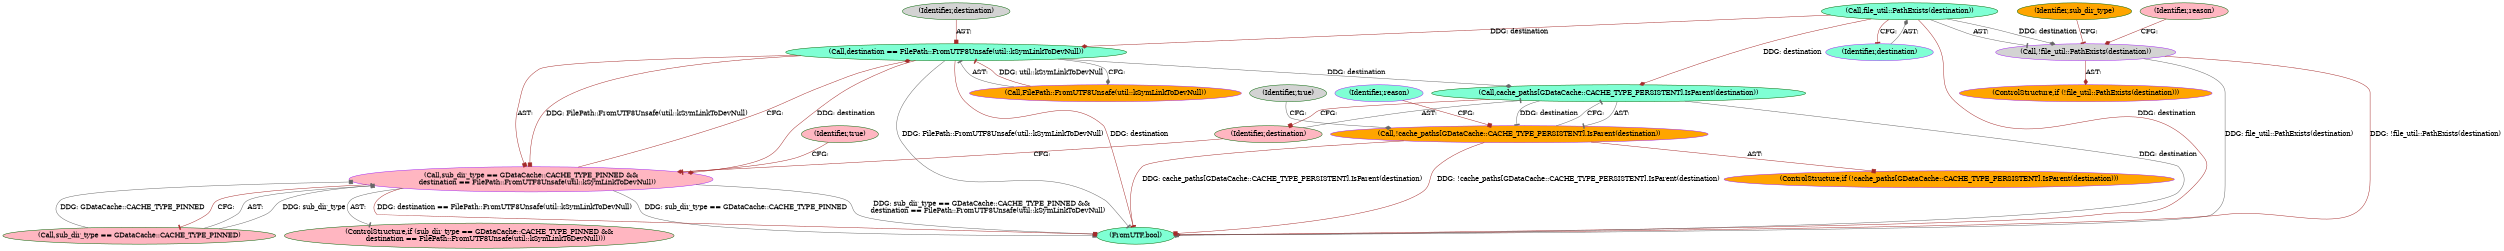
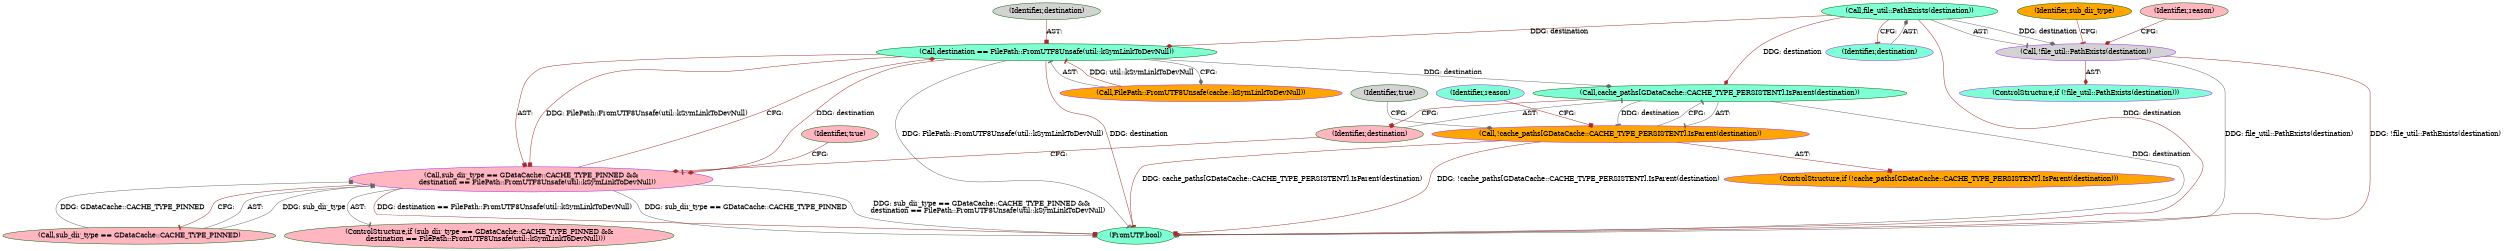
node "(Call,FilePath::FromUTF8Unsafe(util::kSymLinkToDevNull))": label "(Call,FilePath::FromUTF8Unsafe(util::kSymLinkToDevNull))" -> "(Call,FilePath::FromUTF8Unsafe(cache::kSymLinkToDevNull))"
node "(ControlStructure,if (!file_util::PathExists(destination)))": fillcolor orange -> aquamarine
